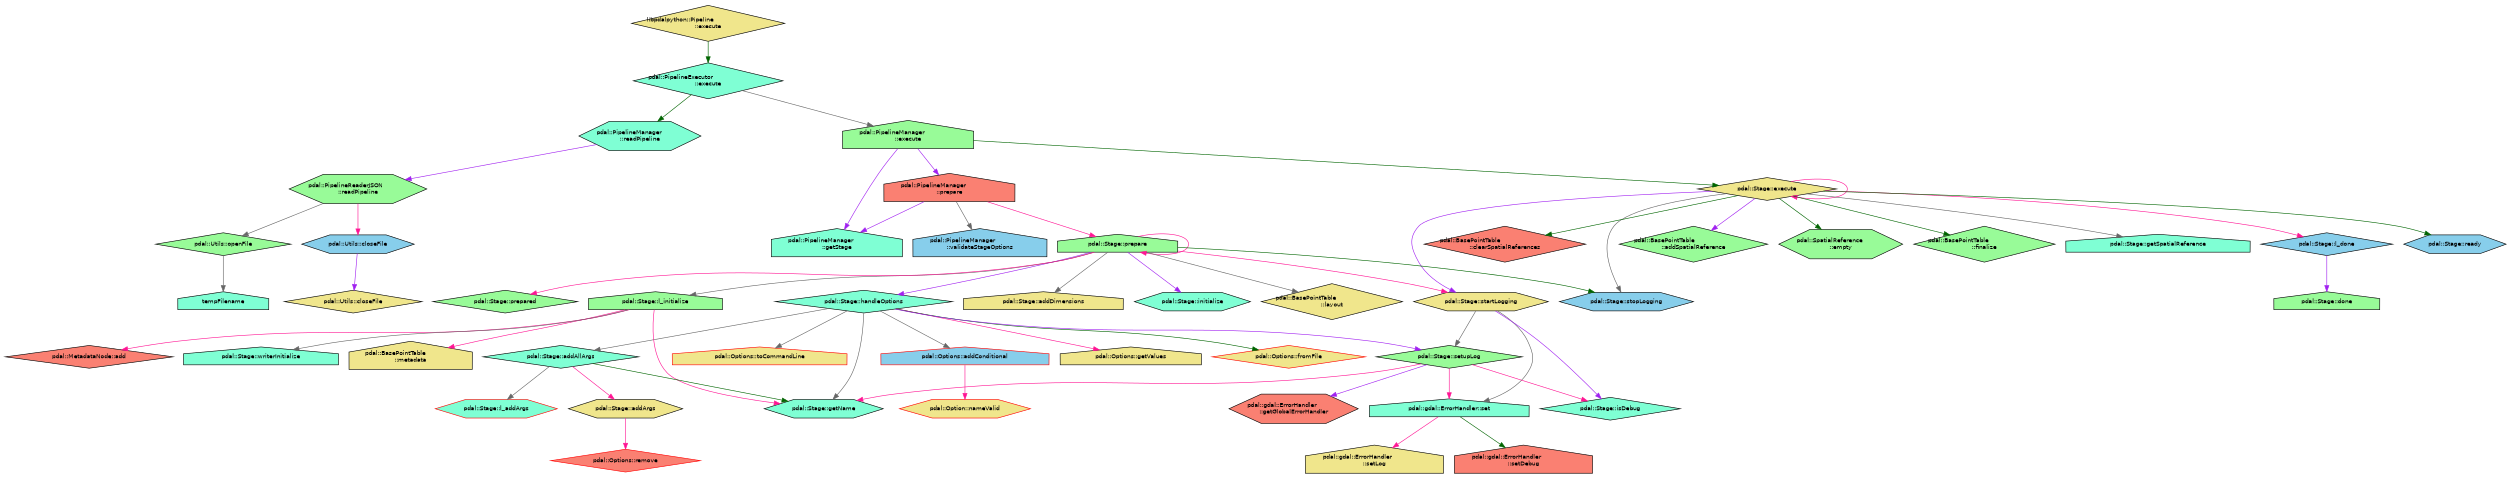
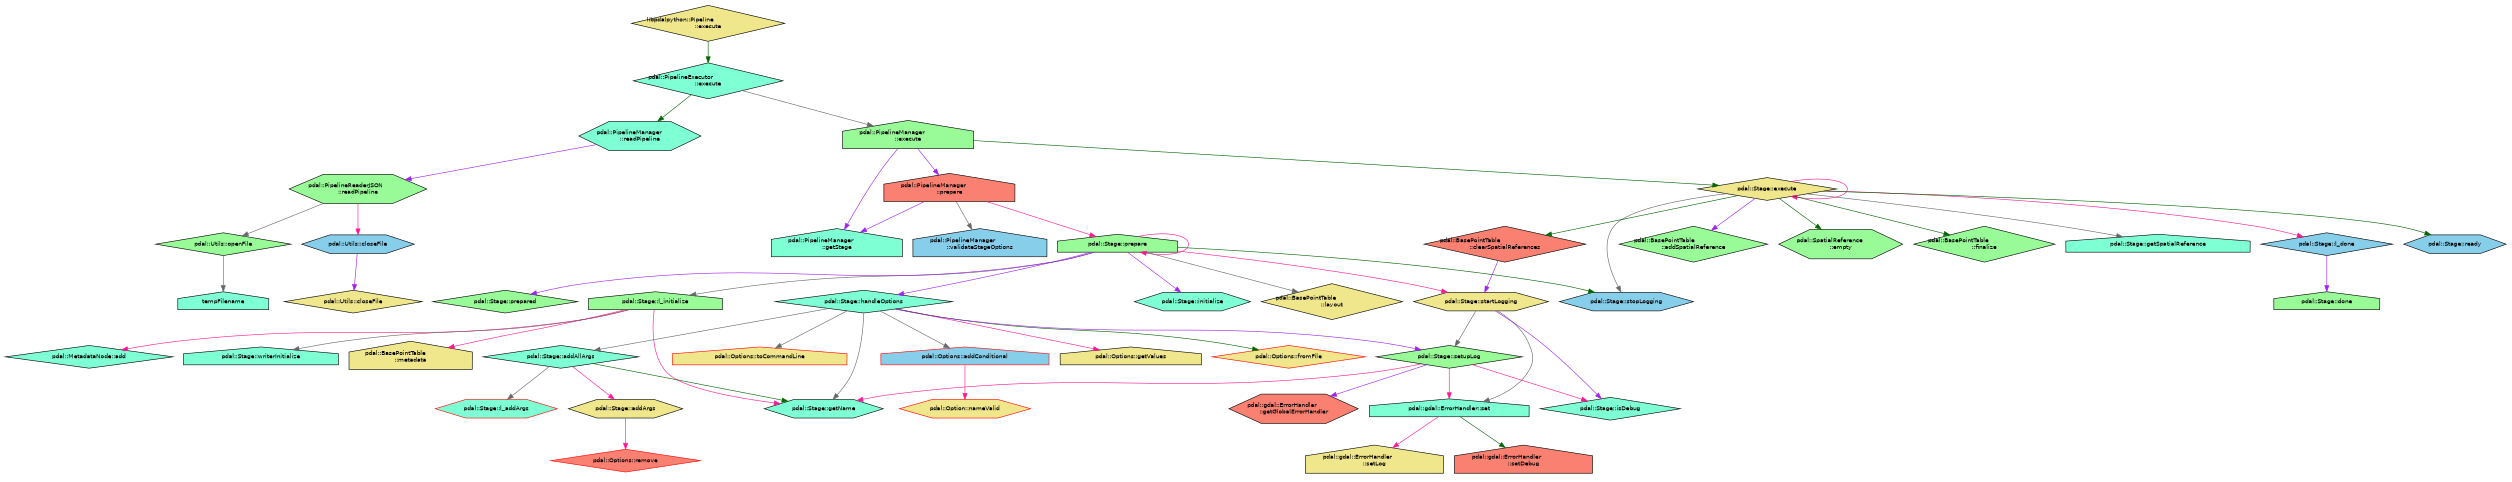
edge "pdal::Stage::execute" -> "pdal::Stage::startLogging": now "pdal::BasePointTable ::clearSpatialReferences" -> "pdal::Stage::startLogging"
edge "pdal::Stage::prepare" -> "pdal::Stage::prepared": color deeppink -> purple
node "pdal::Stage::addDimensions": removed
node "pdal::MetadataNode::add": fillcolor salmon -> aquamarine
